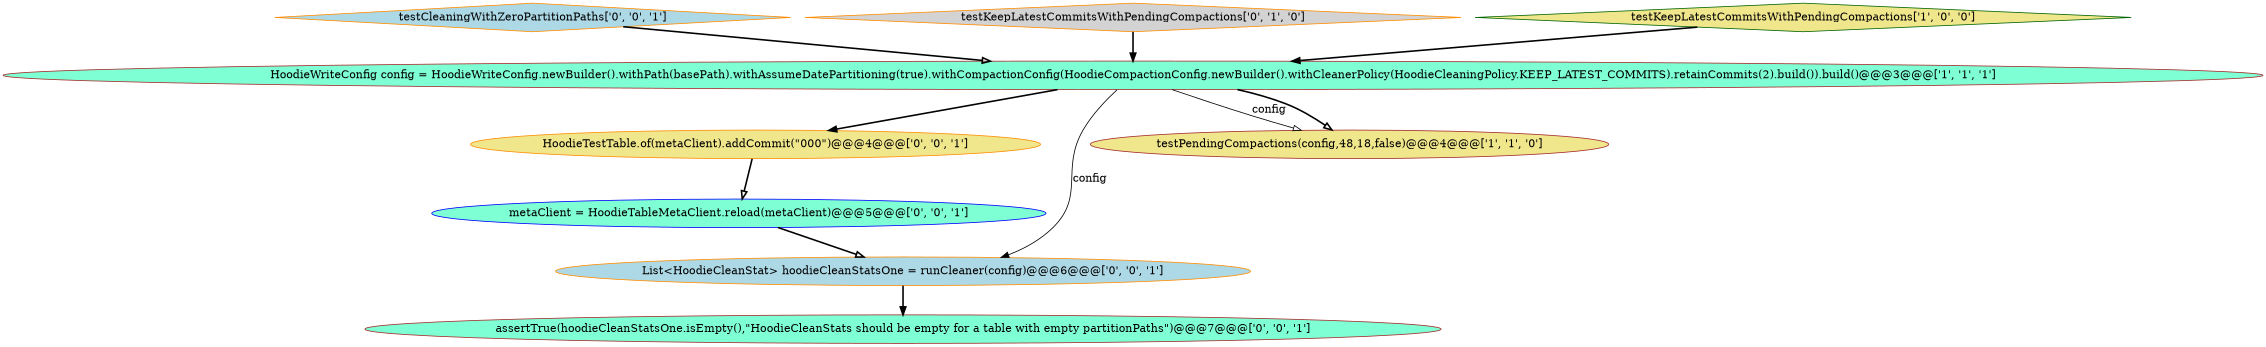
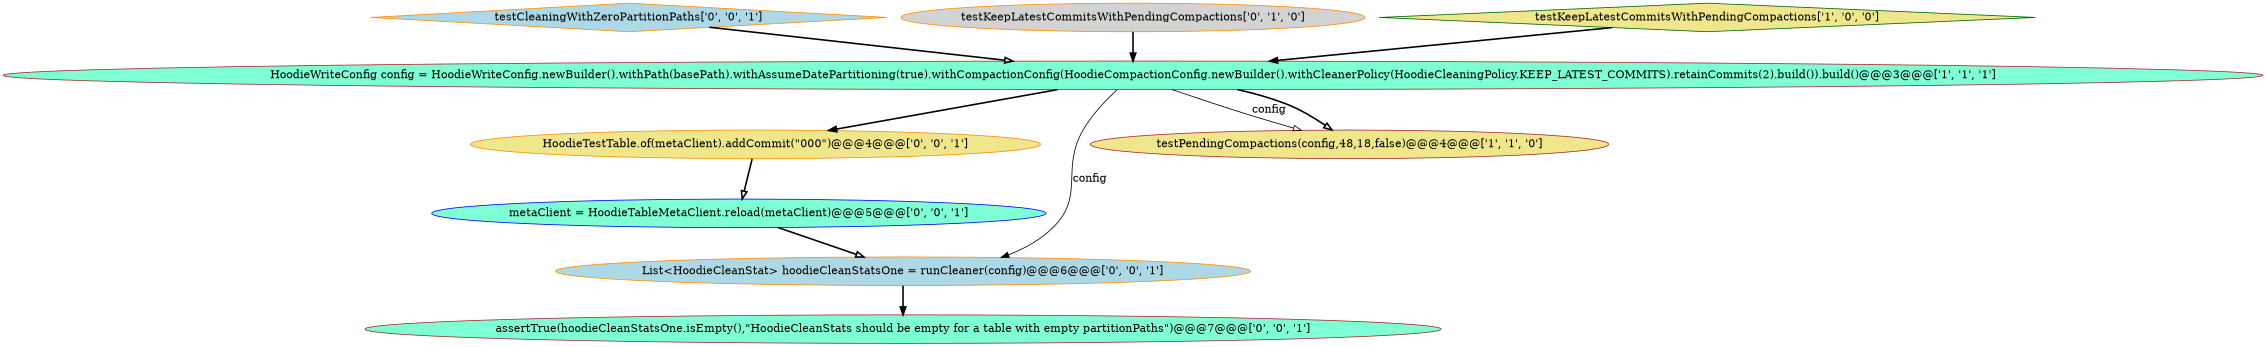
node "testKeepLatestCommitsWithPendingCompactions['0', '1', '0']": shape diamond -> ellipse
